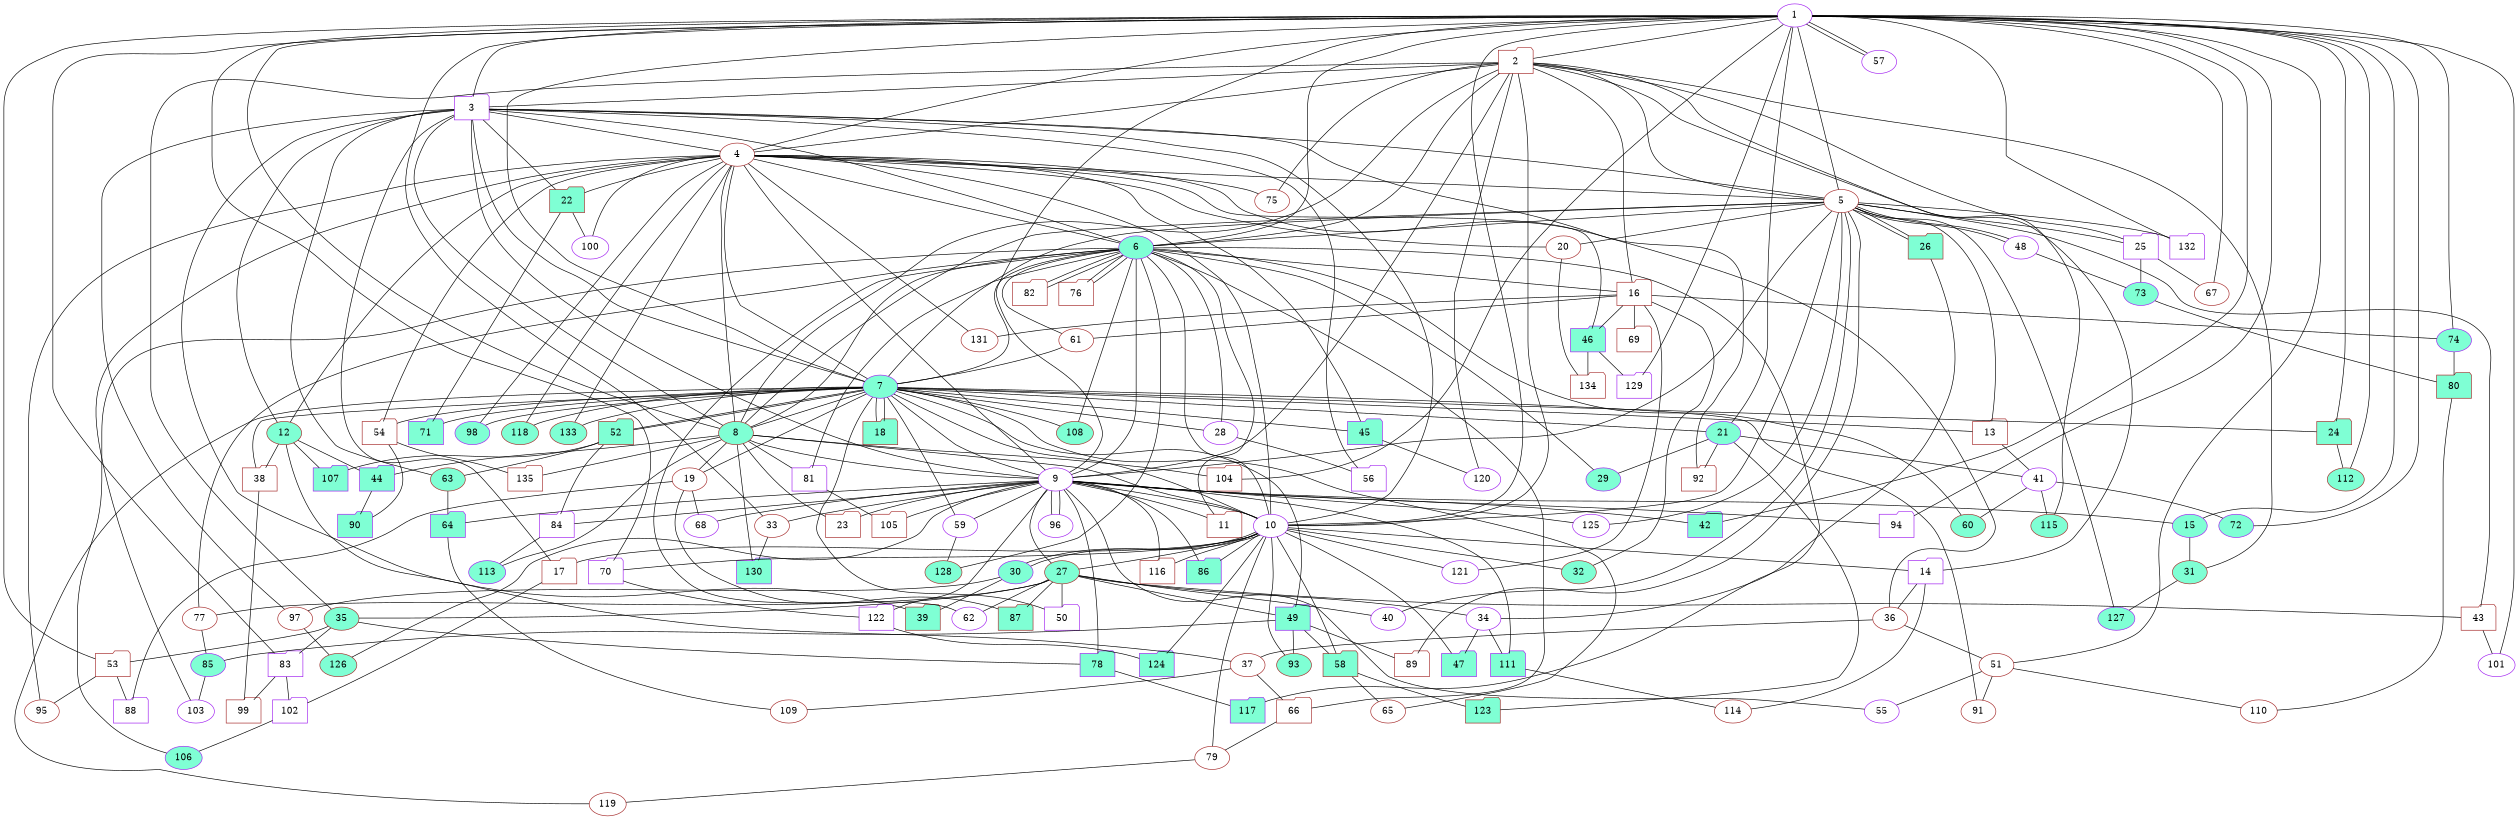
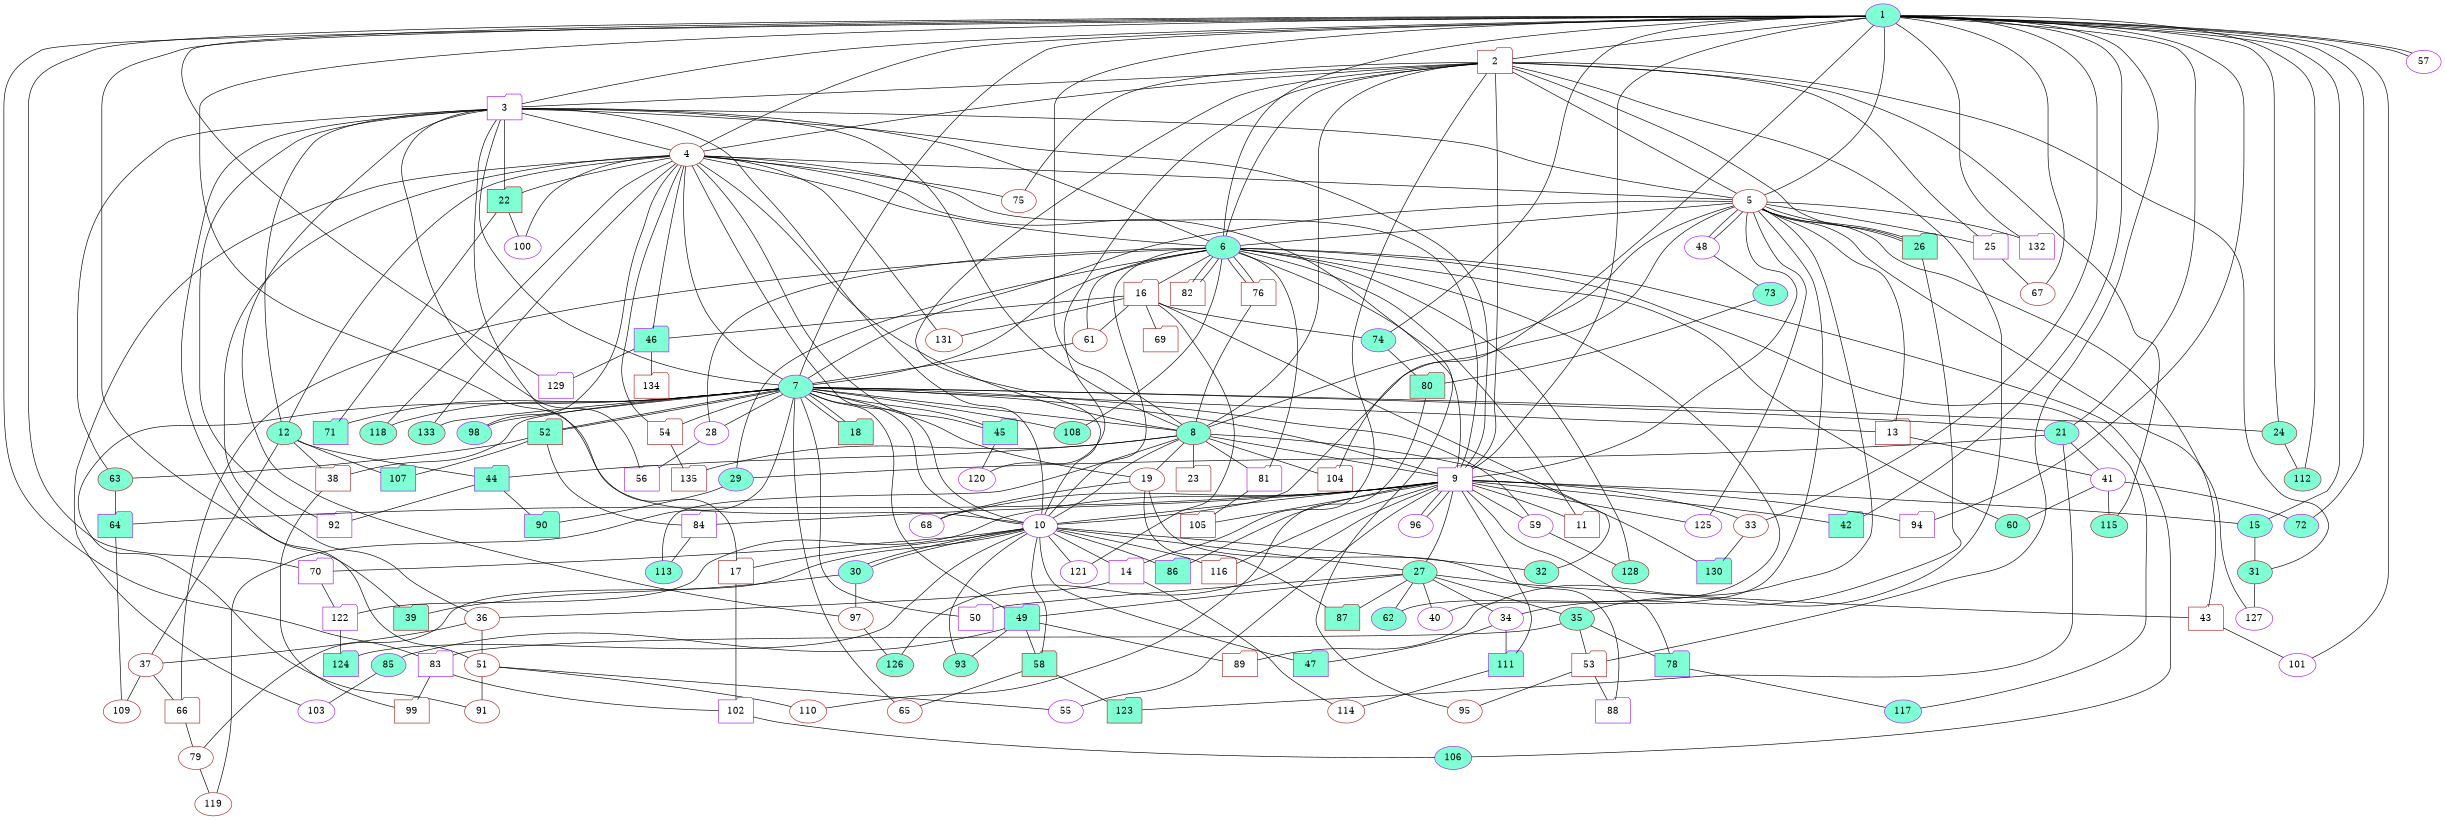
node "1": fillcolor white -> aquamarine
edge "2" -- "16": now "2" -- "26"
node "20": removed
edge "25" -- "73": removed
edge "6" -- "8": now "76" -- "8"
node "24": shape folder -> ellipse
edge "21" -- "92": now "44" -- "92"
node "9": shape ellipse -> folder
node "92": color brown -> purple
edge "54" -- "90": now "29" -- "90"
edge "9" -- "23": removed
node "77": removed
node "62": fillcolor white -> aquamarine
node "127": fillcolor aquamarine -> white
node "117": shape folder -> ellipse
